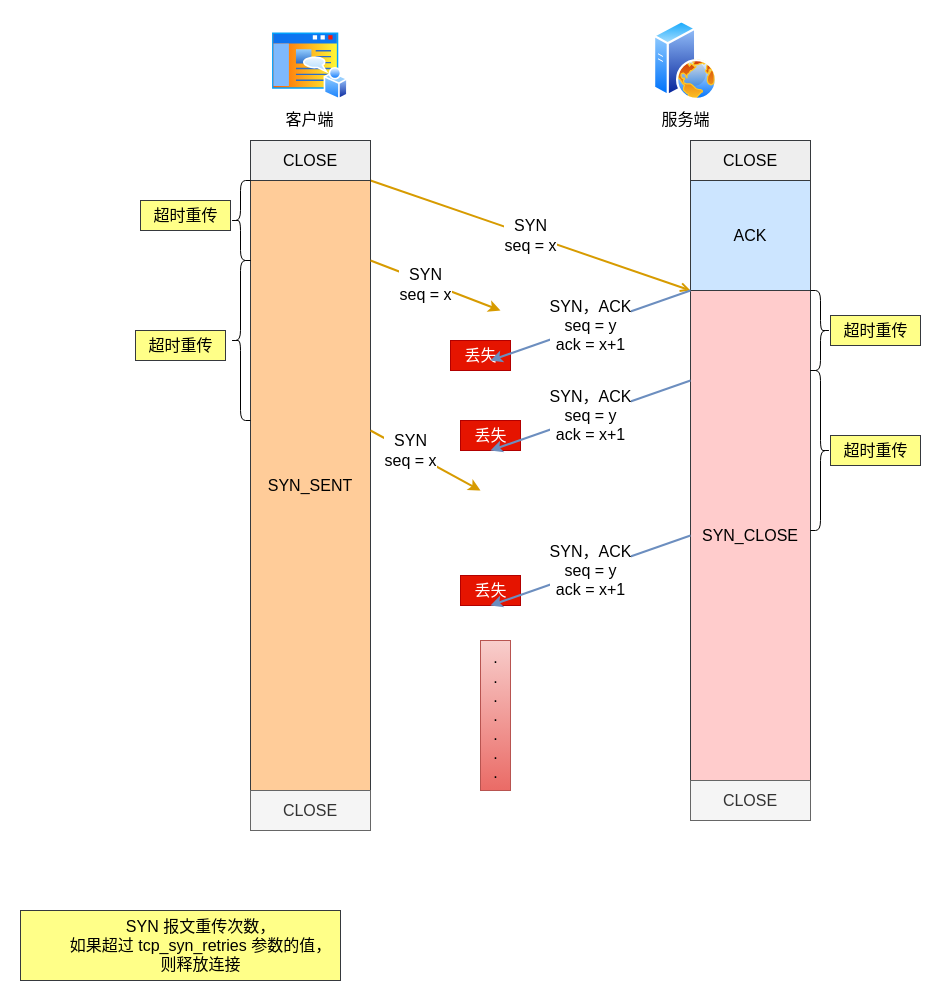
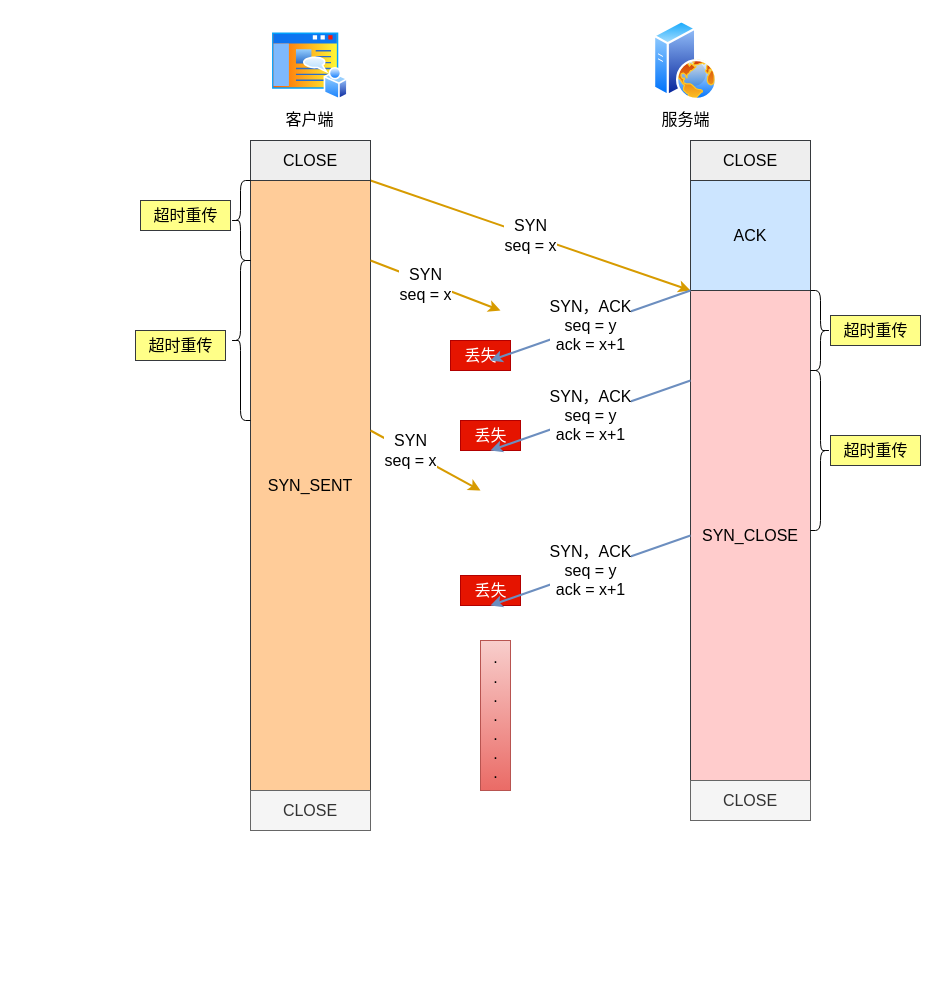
edge "SYN_SENT" -> "ACK": arrowhead open -> classic
node "SYN 报文重传次数，如果超过 tcp_syn_retries 参数的值，则释放连接": removed
